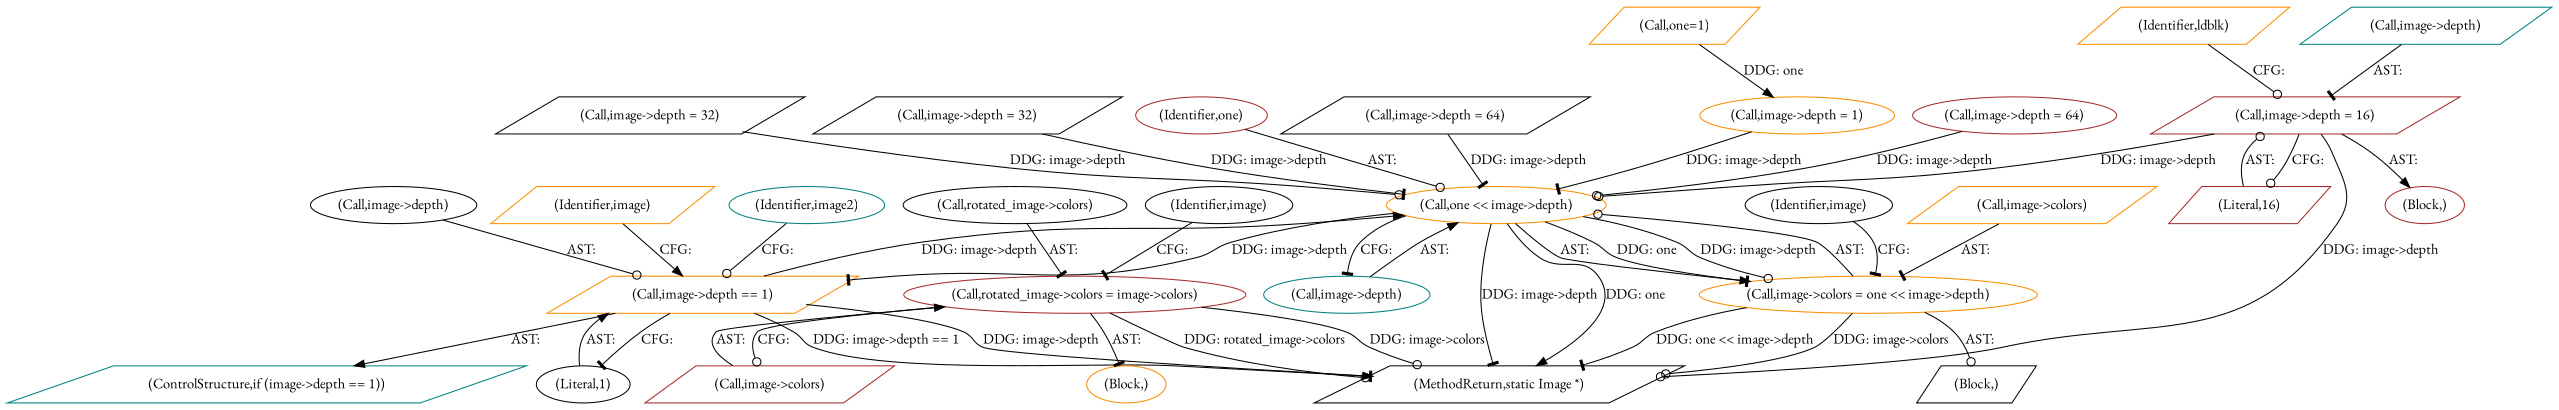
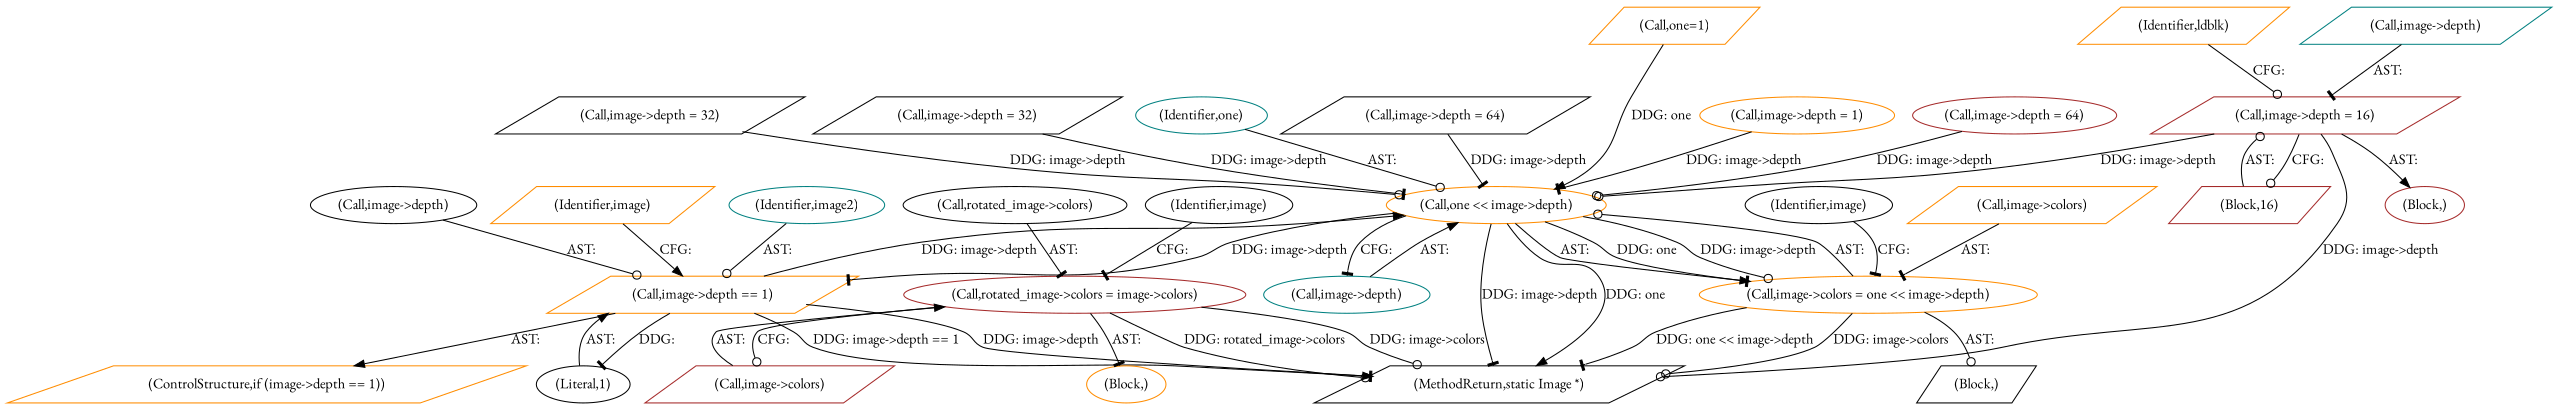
edge "(Call,one=1)" -> "(Call,image->depth = 1)": now "(Call,one=1)" -> "(Call,one << image->depth)"
node "(Identifier,one)": color brown -> teal
node "(Literal,16)": label "(Literal,16)" -> "(Block,16)"
edge "(Identifier,image2)" -> "(Call,image->depth == 1)": label "CFG: " -> "AST: "
edge "(Call,image->depth == 1)" -> "(Literal,1)": label "CFG: " -> "DDG: "
node "(ControlStructure,if (image->depth == 1))": color teal -> darkorange
